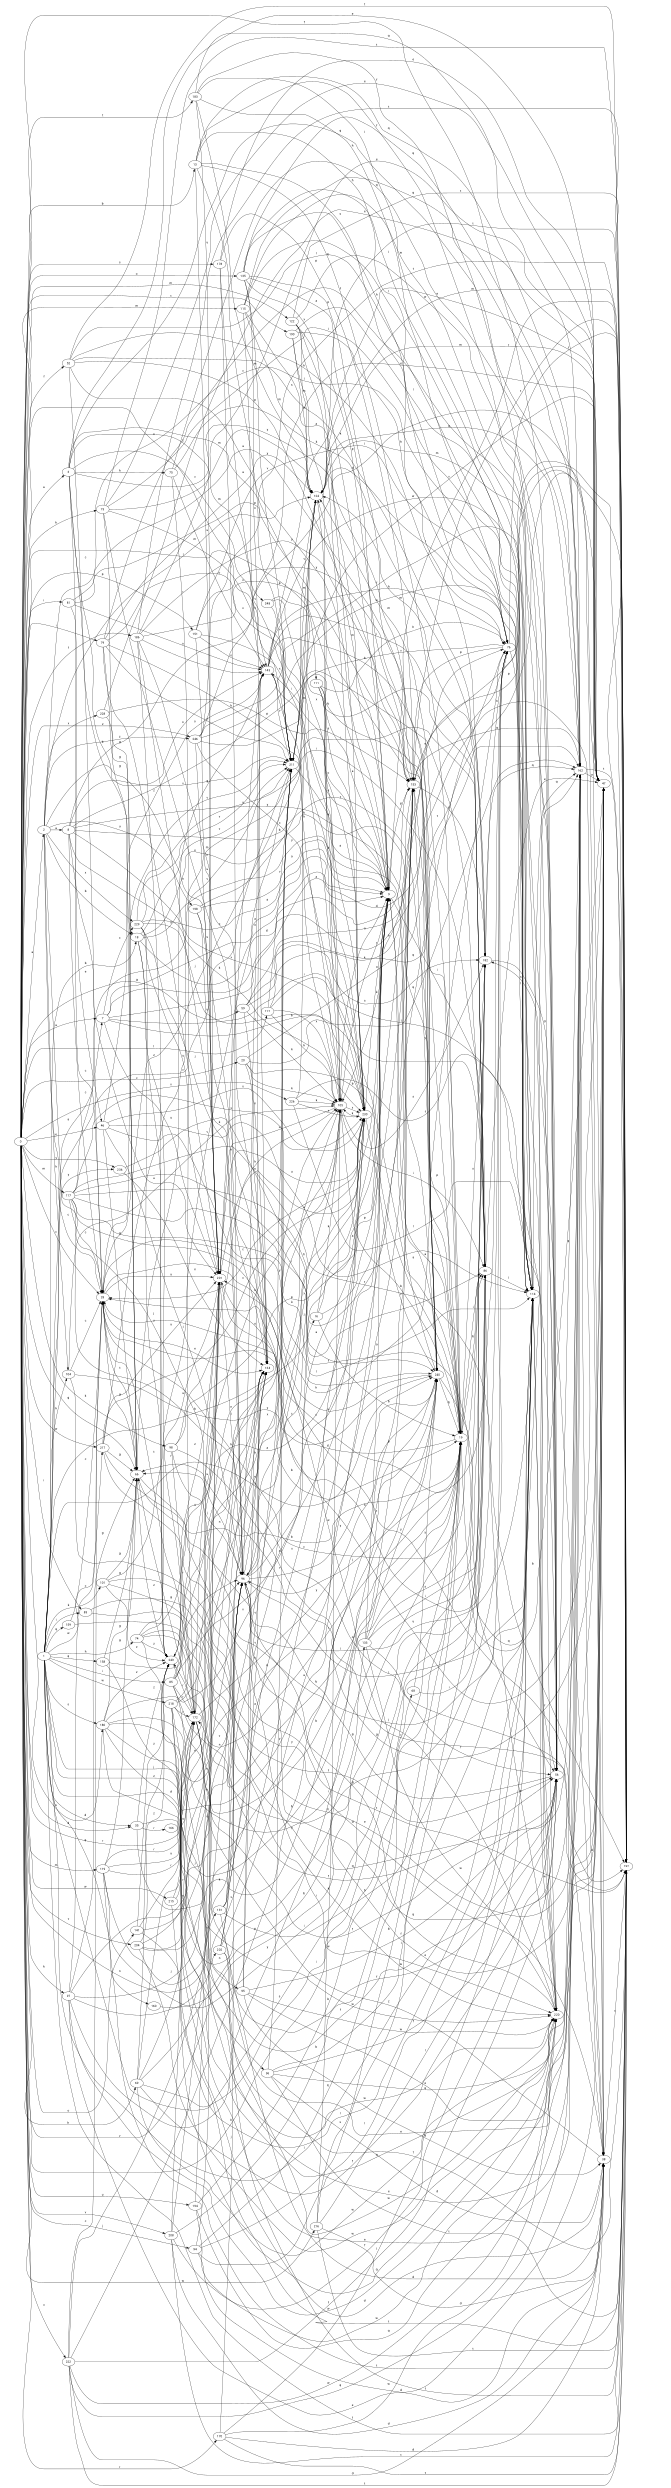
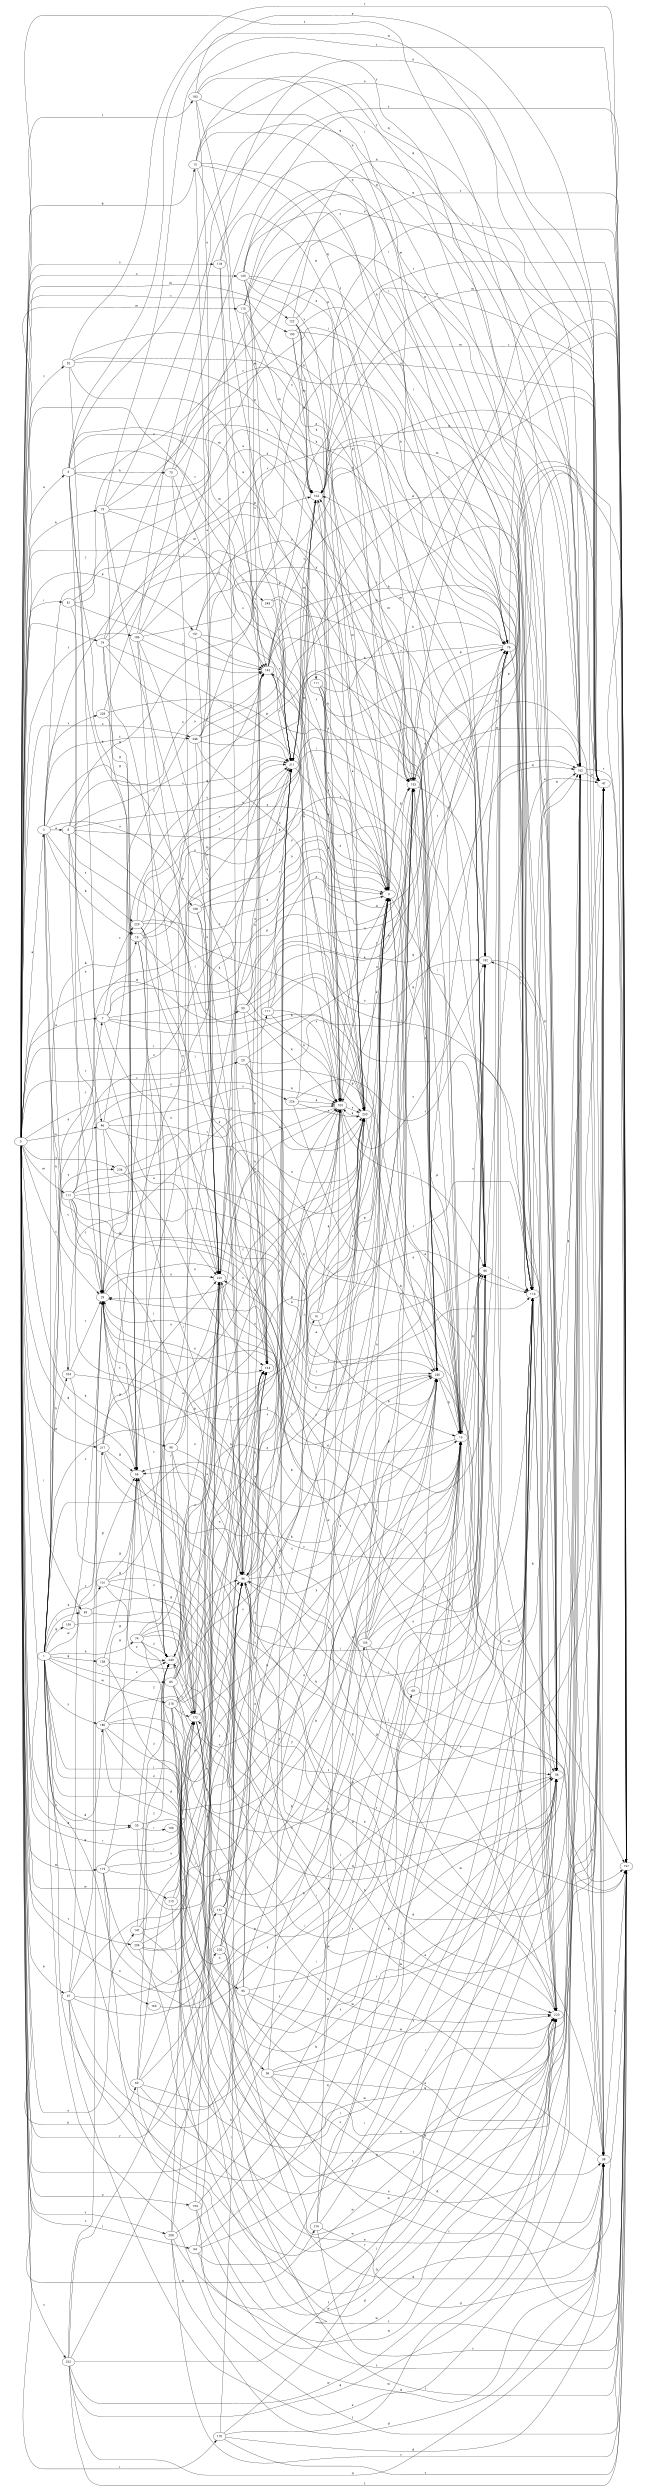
edge "52" -> "114": now "74" -> "114"
edge "122" -> "9": now "122" -> "105"
